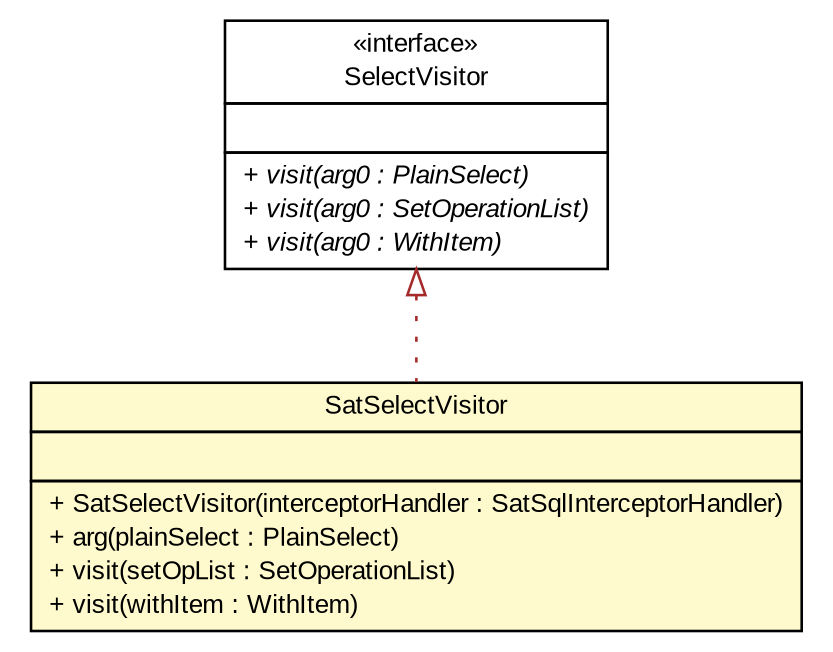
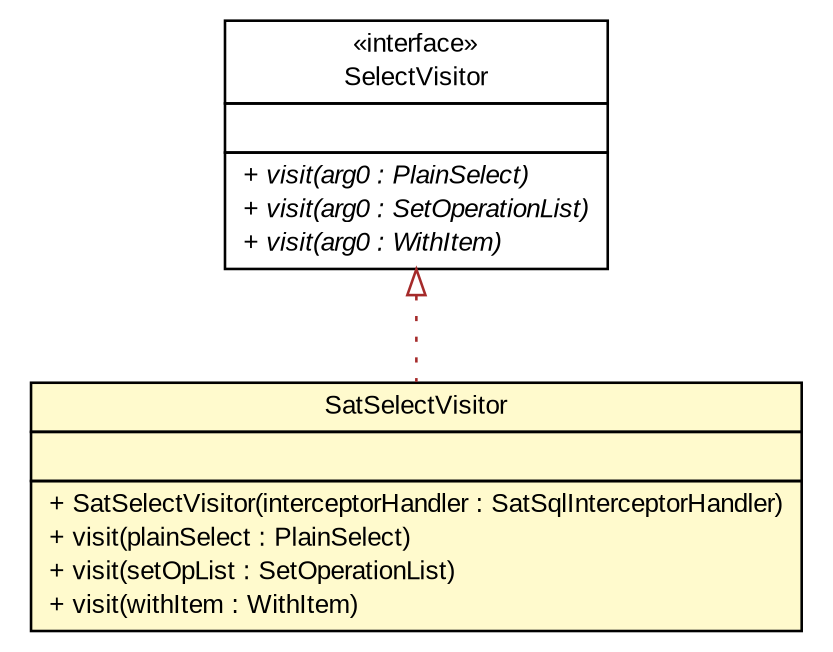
node "SatSelectVisitor": text "+ arg(plainSelect : PlainSelect)" -> "+ visit(plainSelect : PlainSelect)"
